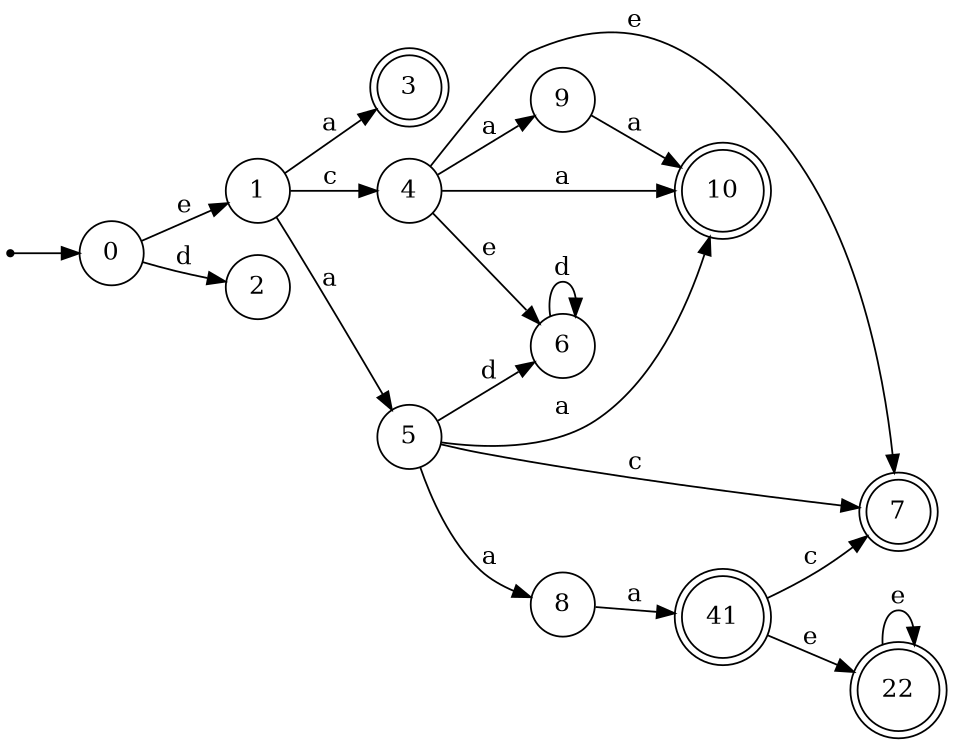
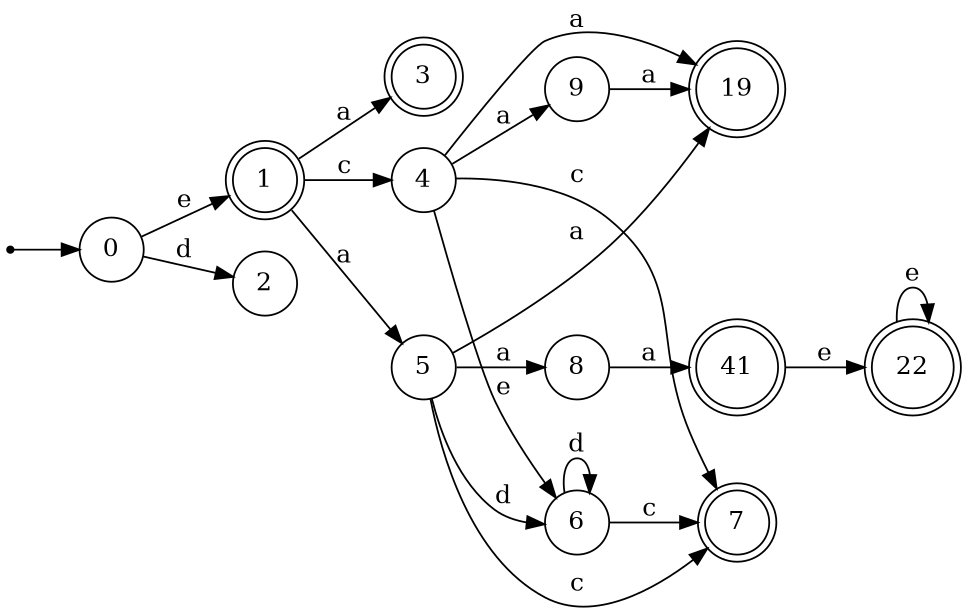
edge "4" -> "7": label "e" -> "c"
node "1": shape circle -> doublecircle
node "10": label "10" -> "19"
edge "41" -> "7": now "6" -> "7"
